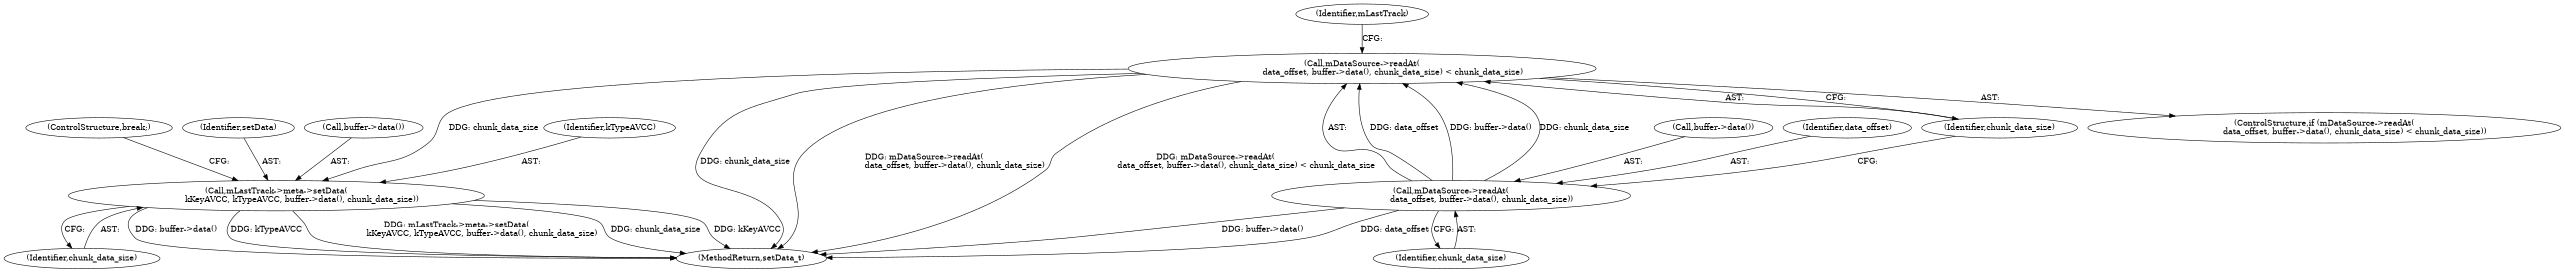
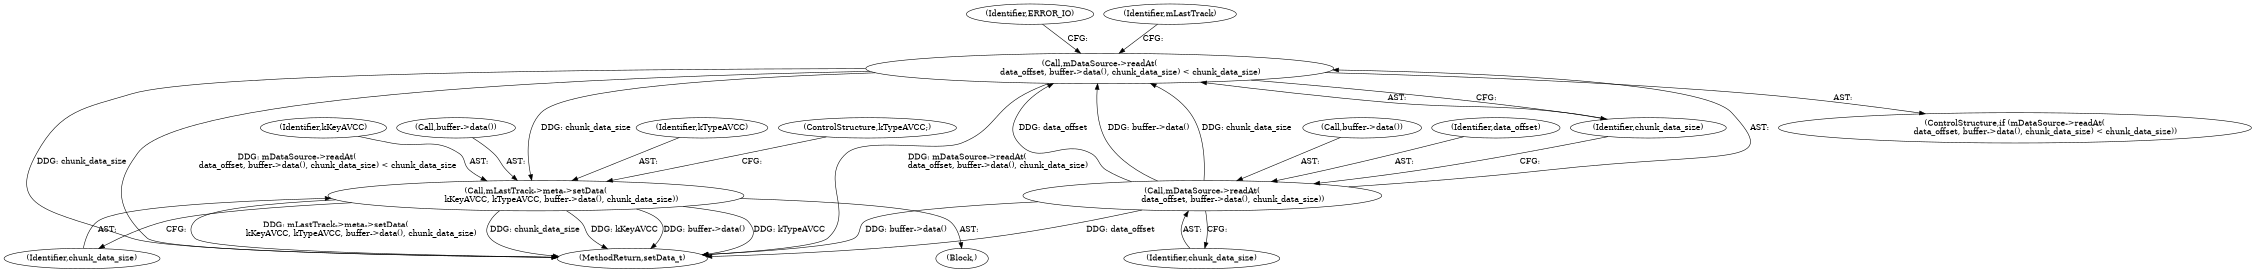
node "(Identifier,ERROR_IO)": added
node "(ControlStructure,break;)": label "(ControlStructure,break;)" -> "(ControlStructure,kTypeAVCC;)"
node "(Identifier,setData)": label "(Identifier,setData)" -> "(Identifier,kKeyAVCC)"
node "(Block,)": added
